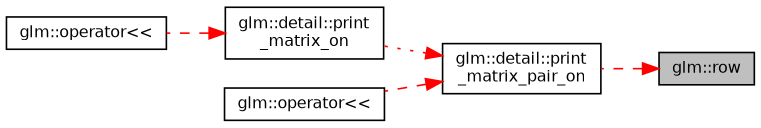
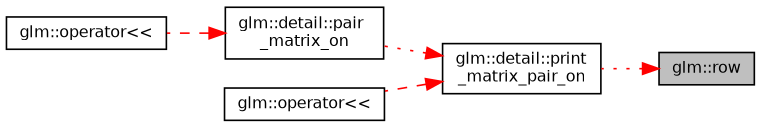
node "glm::detail::print _matrix_on": label "glm::detail::print _matrix_on" -> "glm::detail::pair _matrix_on"
edge "glm::detail::print _matrix_pair_on" -> "glm::row": style dashed -> dotted
